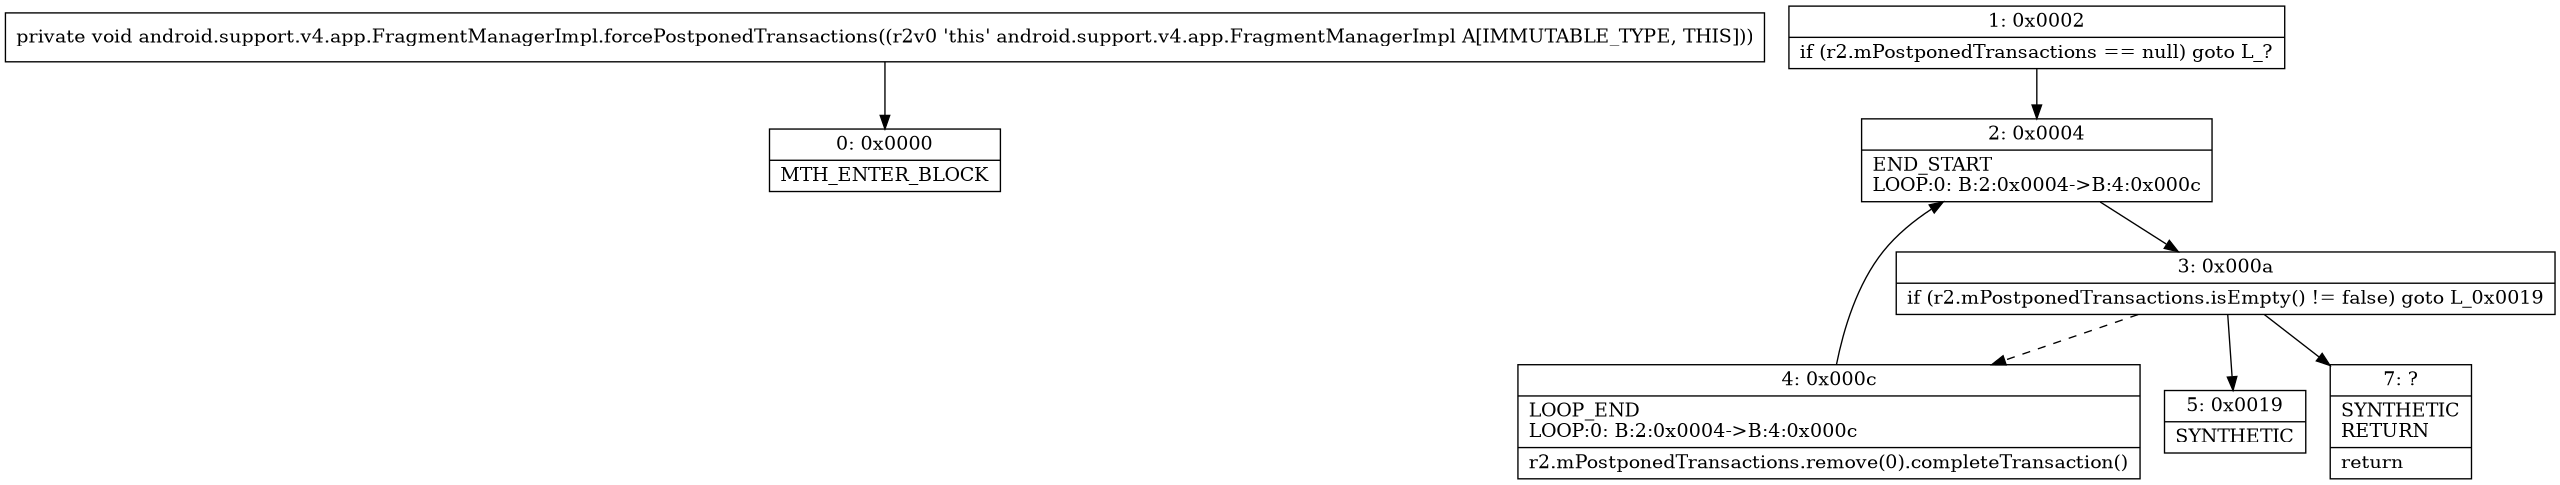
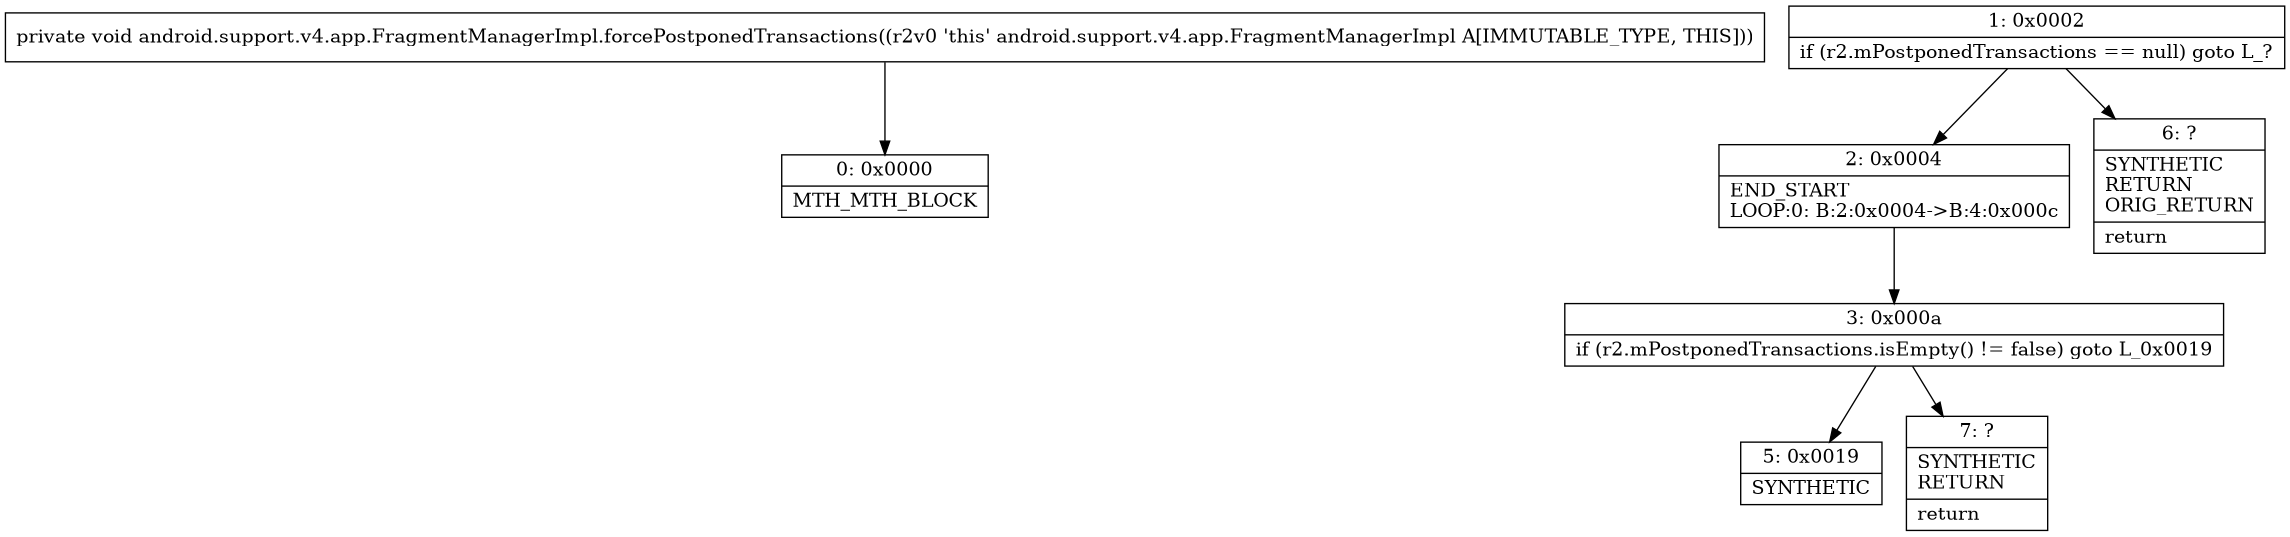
node "0: 0x0000": text "MTH_ENTER_BLOCK" -> "MTH_MTH_BLOCK"
node "6: ?": added
node "4: 0x000c": removed
